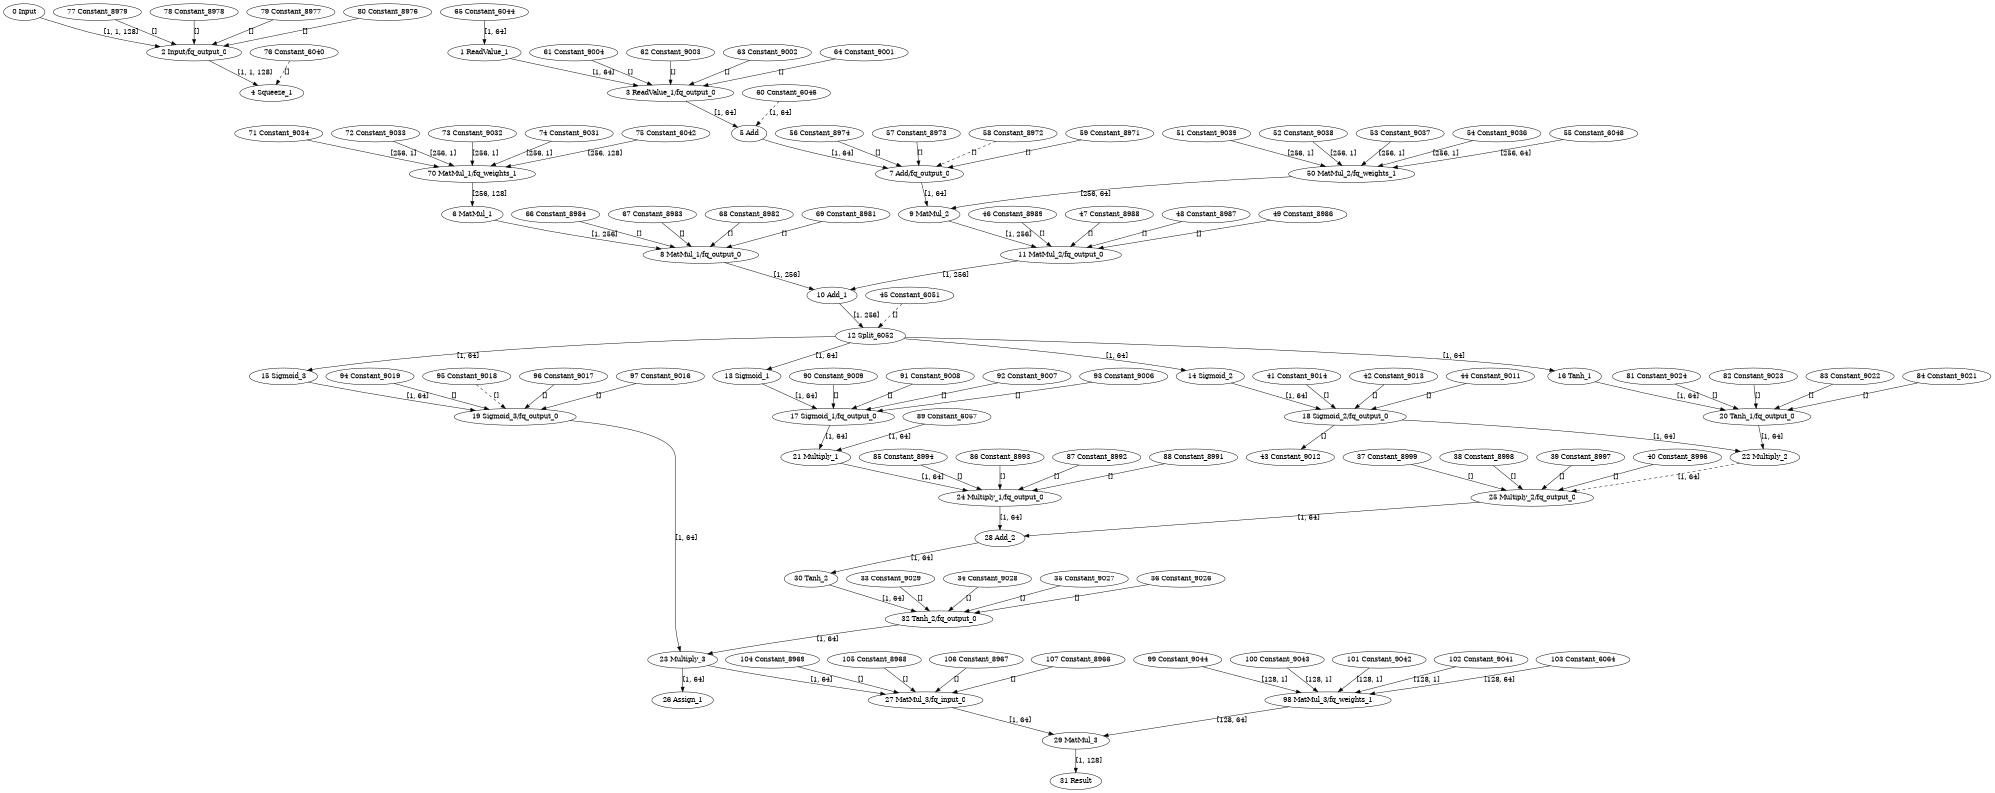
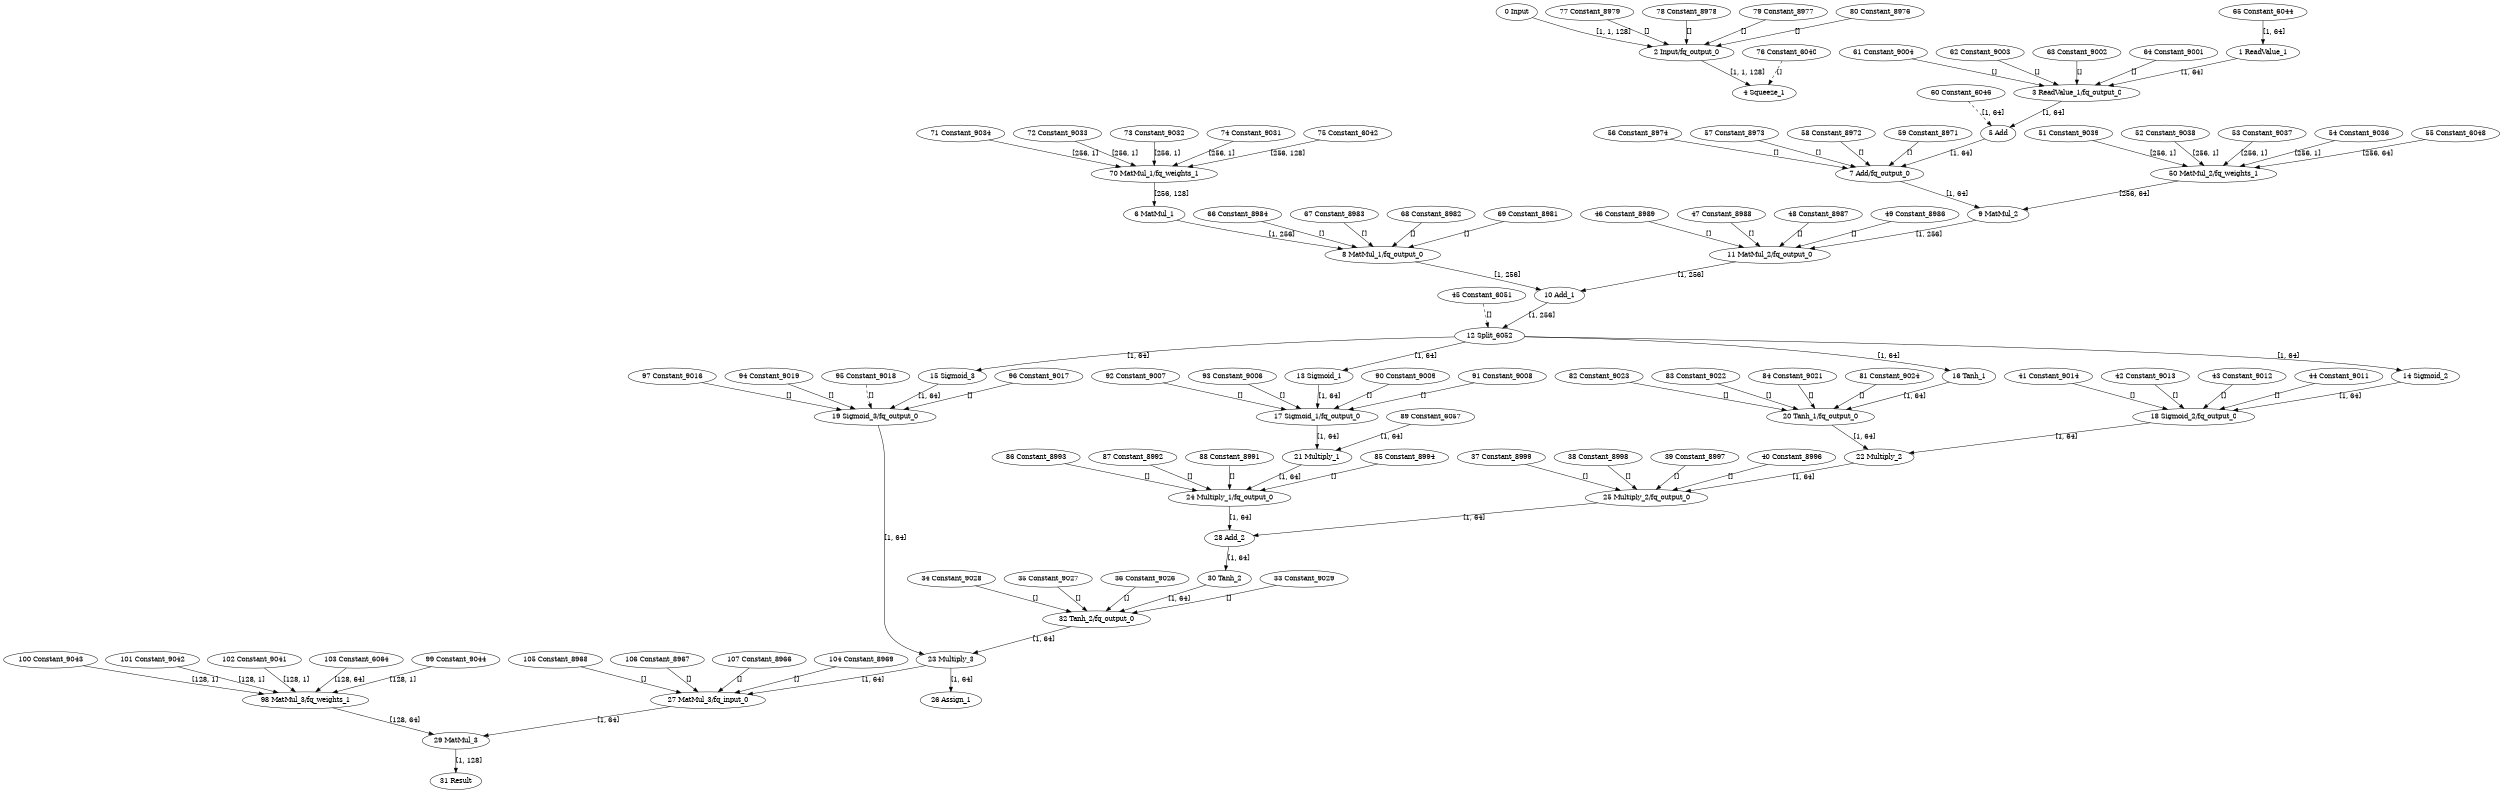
edge "58 Constant_8972" -> "7 Add/fq_output_0": style dashed -> solid
edge "18 Sigmoid_2/fq_output_0" -> "43 Constant_9012": reversed
edge "22 Multiply_2" -> "25 Multiply_2/fq_output_0": style dashed -> solid
